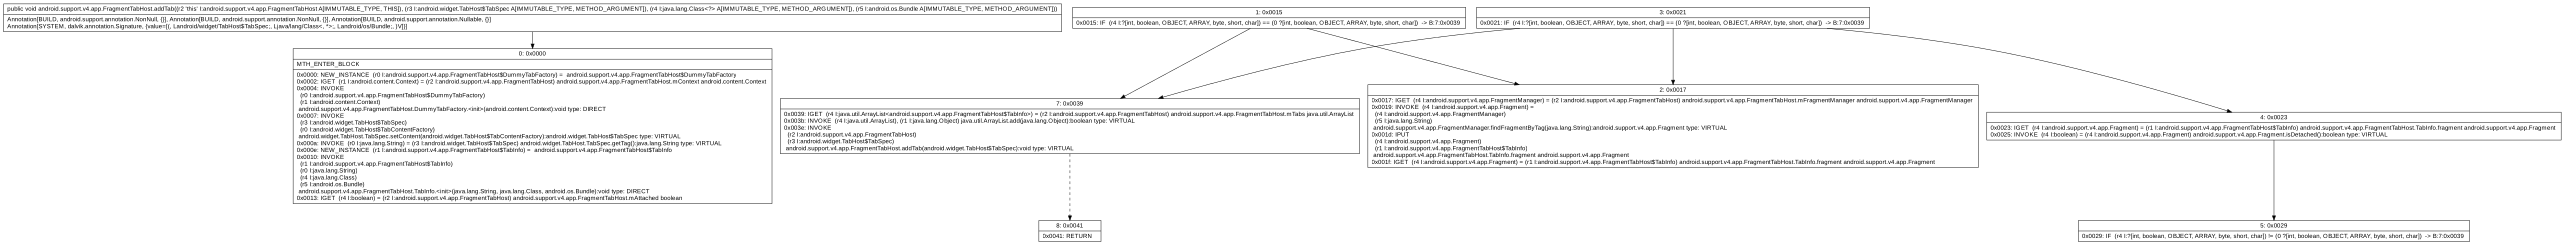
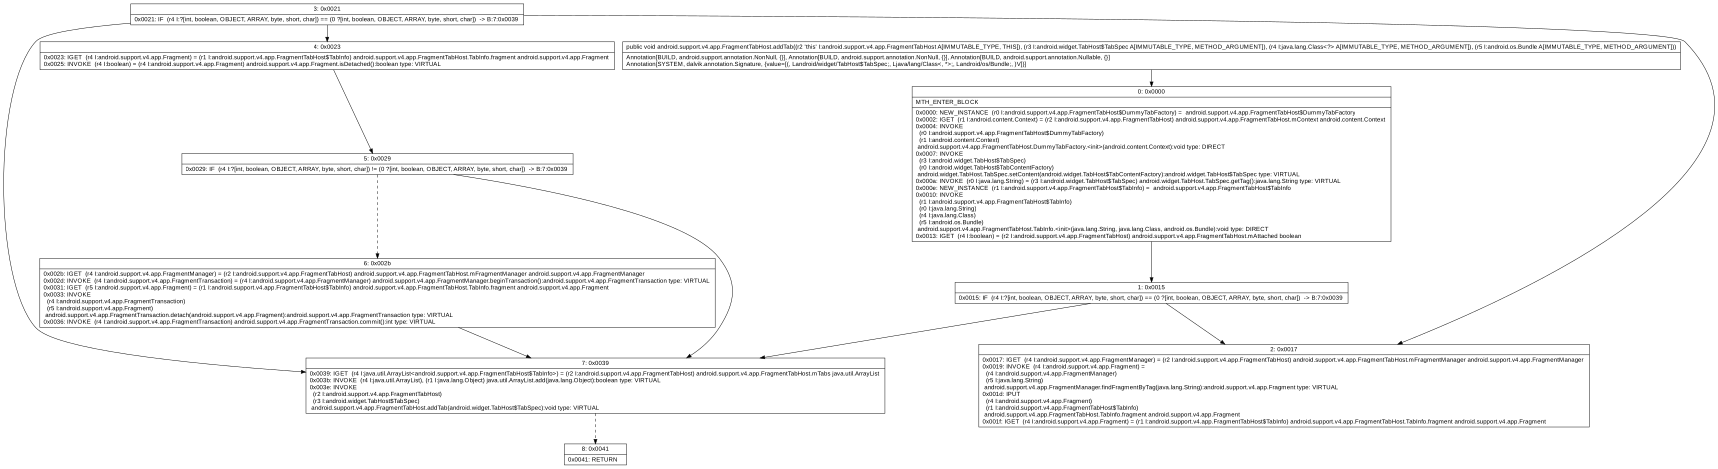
edge "5: 0x0029" -> "7: 0x0039": added
edge "0: 0x0000" -> "1: 0x0015": added
node "6: 0x002b": added
